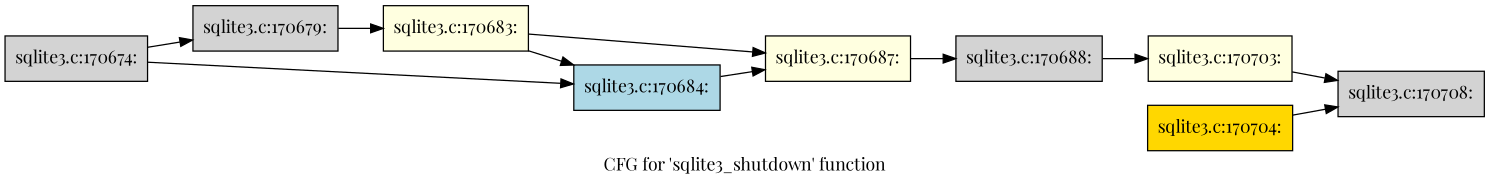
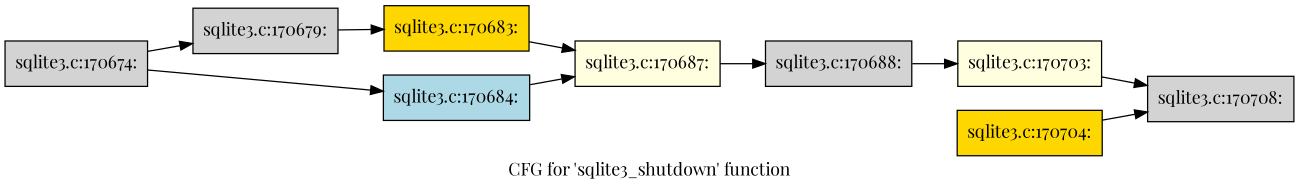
node "sqlite3.c:170683:": fillcolor lightyellow -> gold
edge "sqlite3.c:170683:" -> "sqlite3.c:170684:": removed
